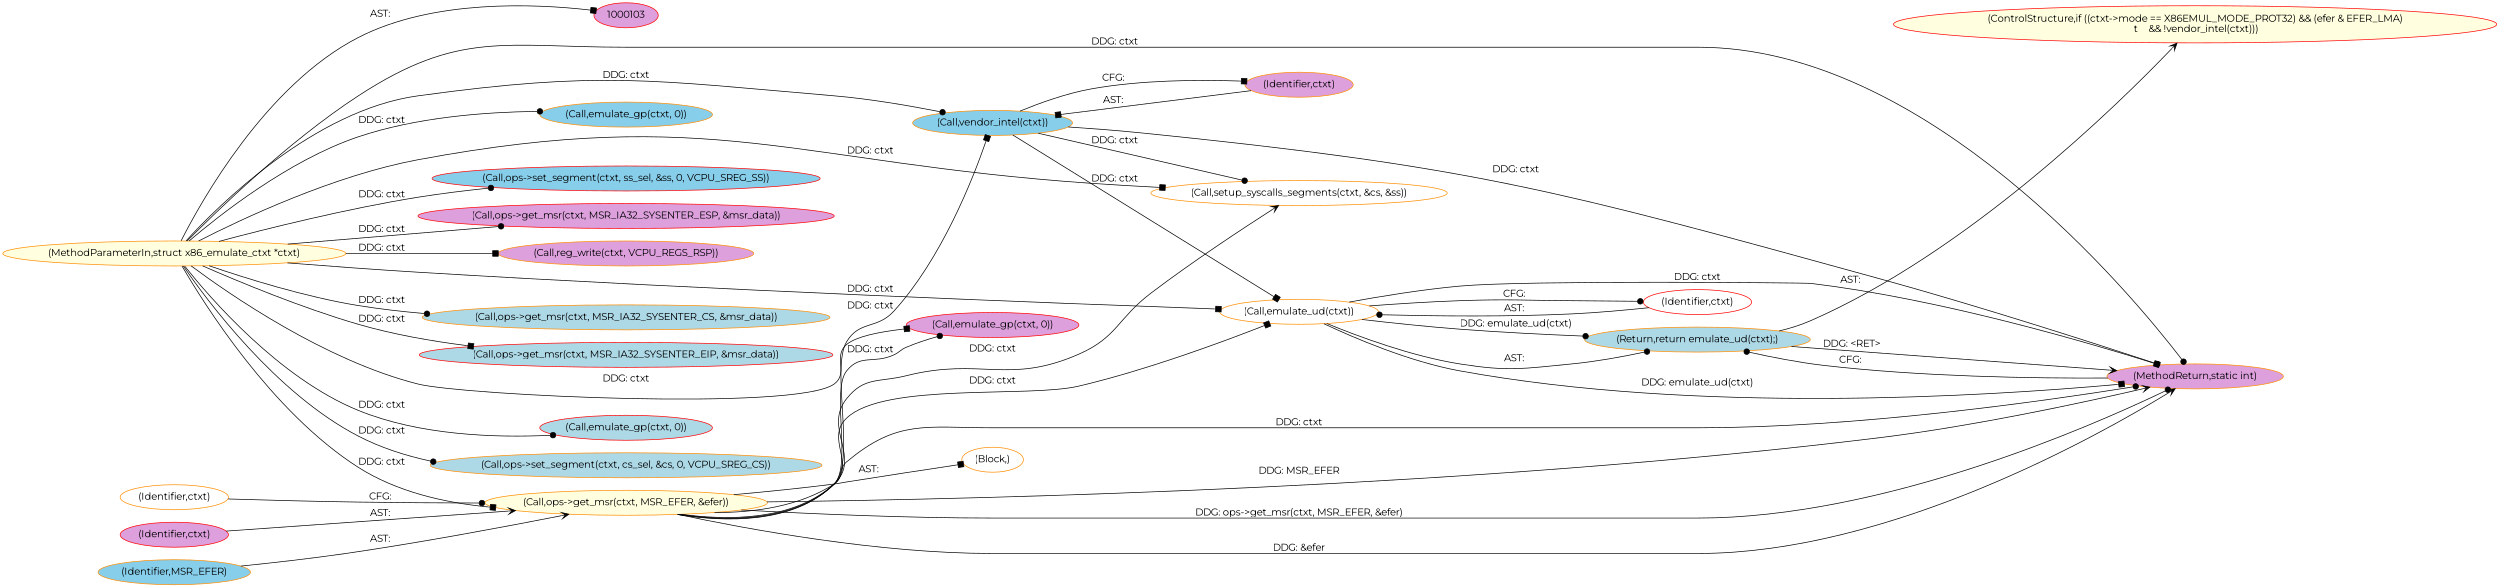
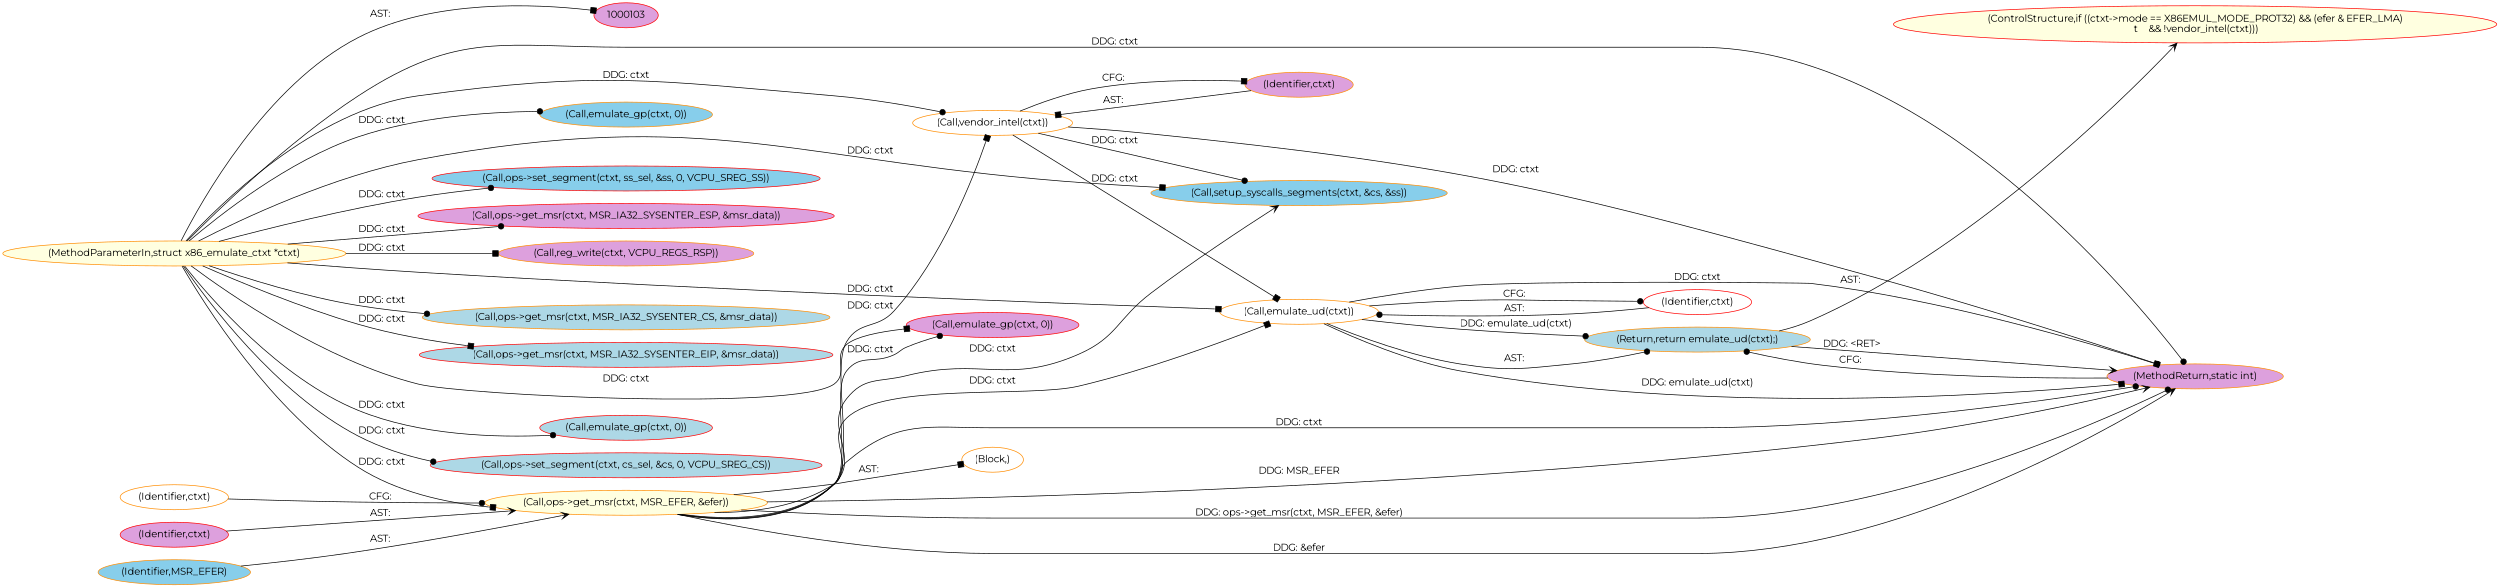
node "(Call,vendor_intel(ctxt))": fillcolor skyblue -> white
node "(Call,setup_syscalls_segments(ctxt, &cs, &ss))": fillcolor white -> skyblue
node "(Call,ops->set_segment(ctxt, cs_sel, &cs, 0, VCPU_SREG_CS))": color darkorange -> red
